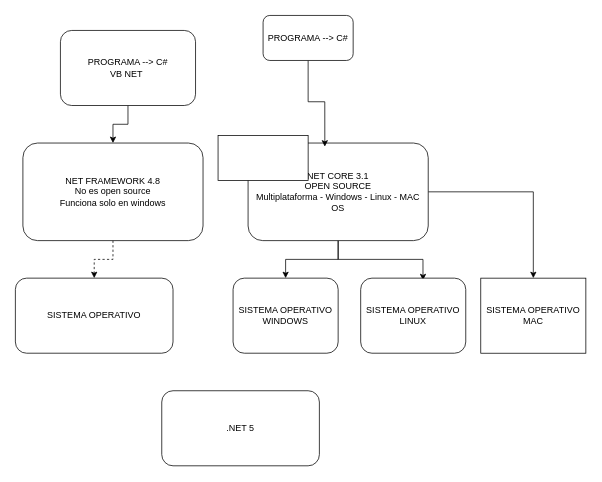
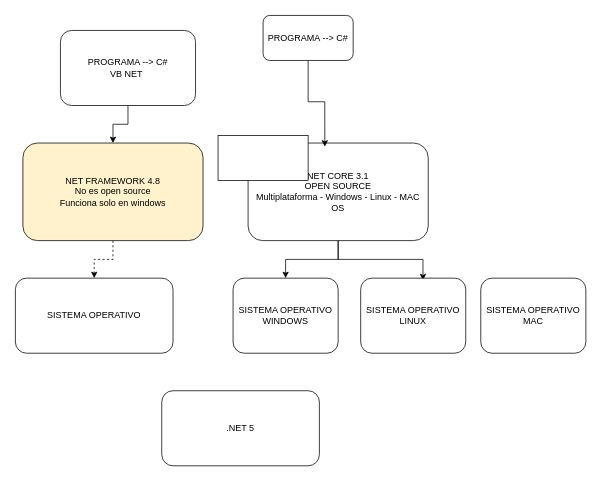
node "NET FRAMEWORK 4.8 No es open source Funciona solo en windows": fillcolor #ffffff -> #fff2cc
edge "NET CORE 3.1 OPEN SOURCE Multiplataforma - Windows - Linux - MAC OS" -> "SISTEMA OPERATIVO MAC": removed
node "SISTEMA OPERATIVO MAC": shape rectangle -> rounded rectangle
